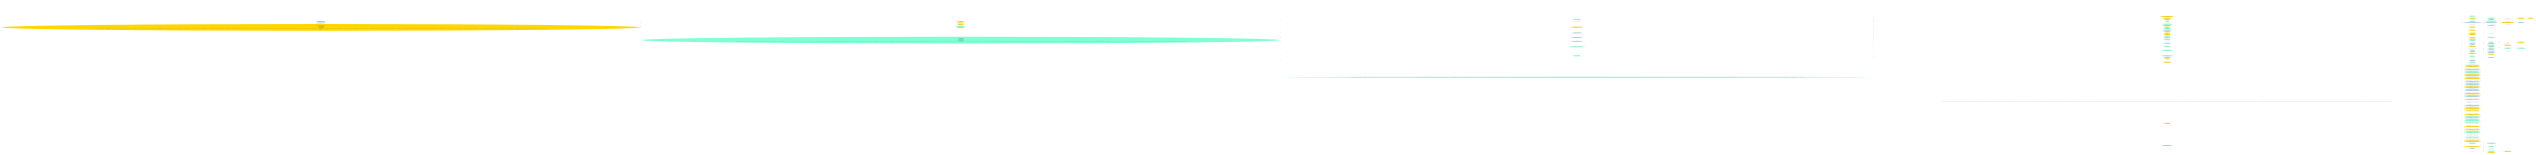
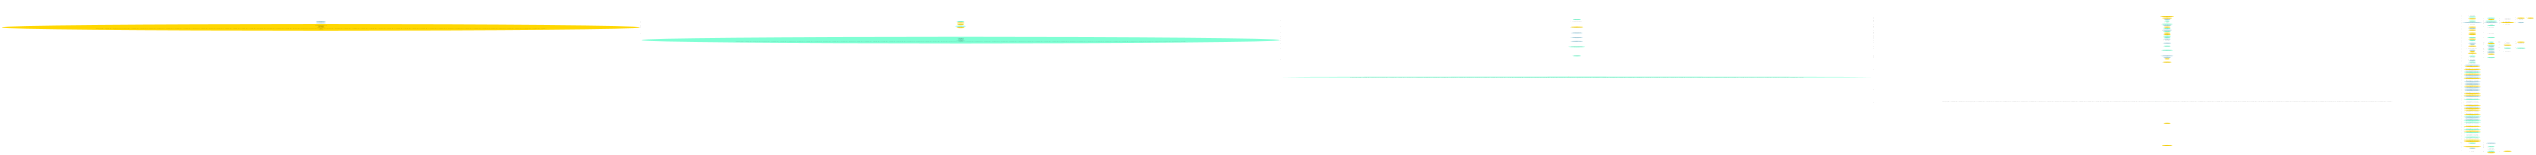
node "4:CtTypeReferenceImpl@IGNORE": added
